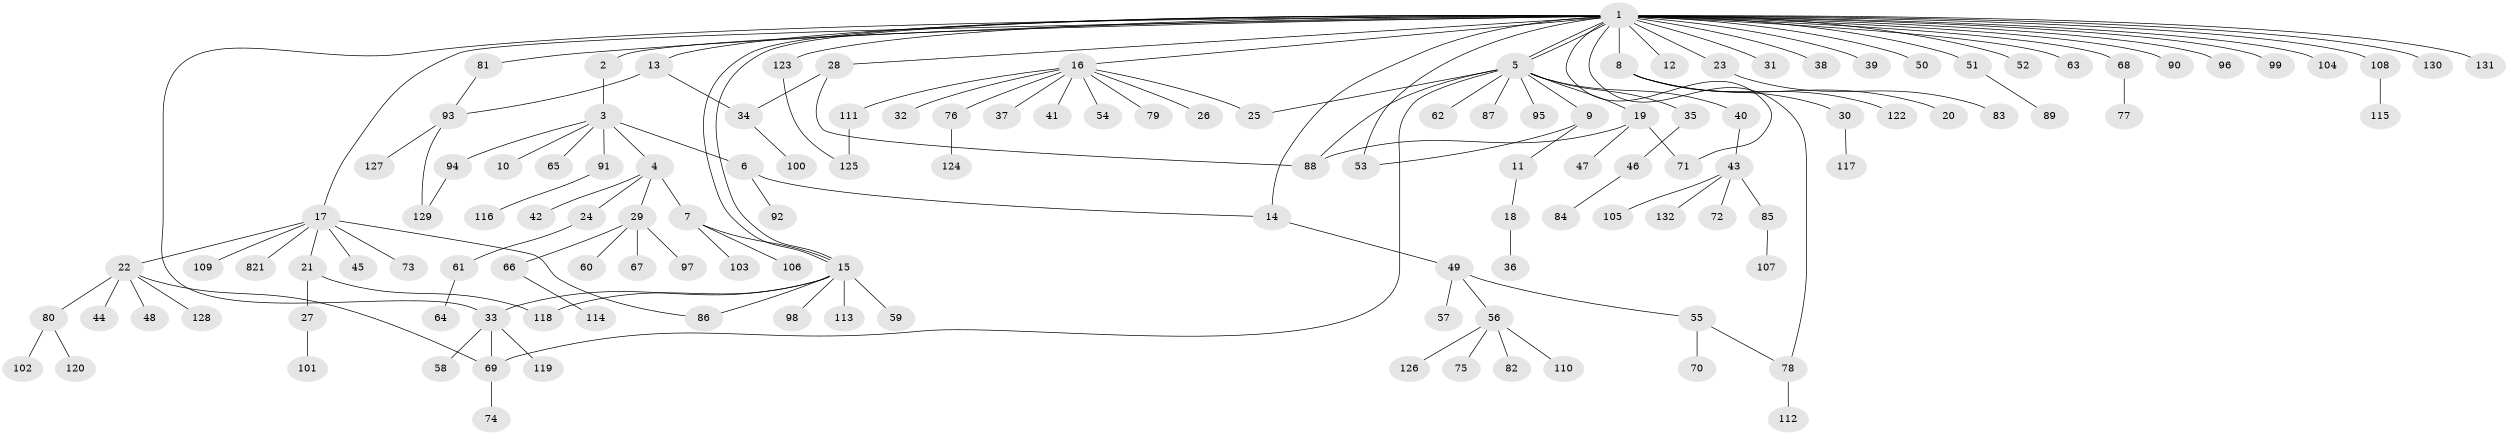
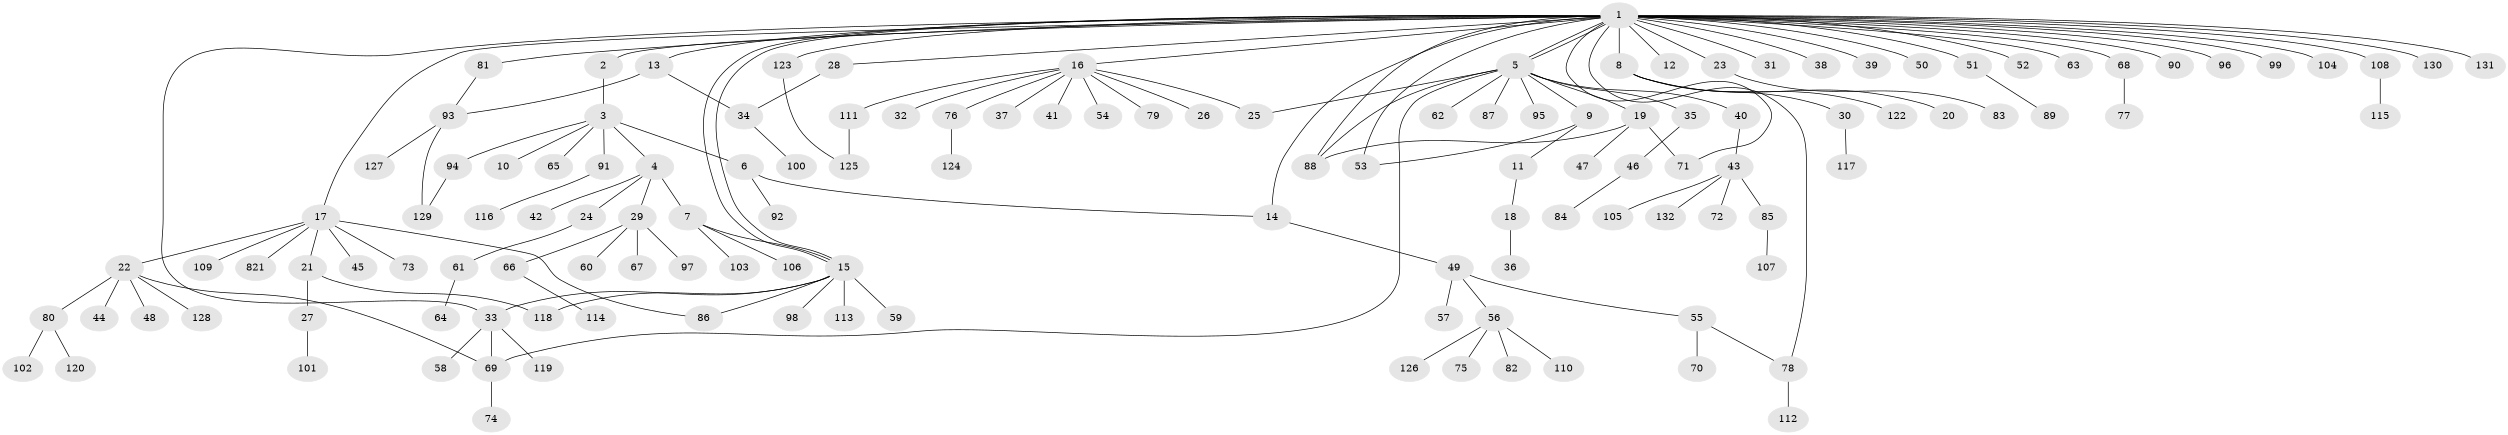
edge "28" -- "88": now "1" -- "88"
